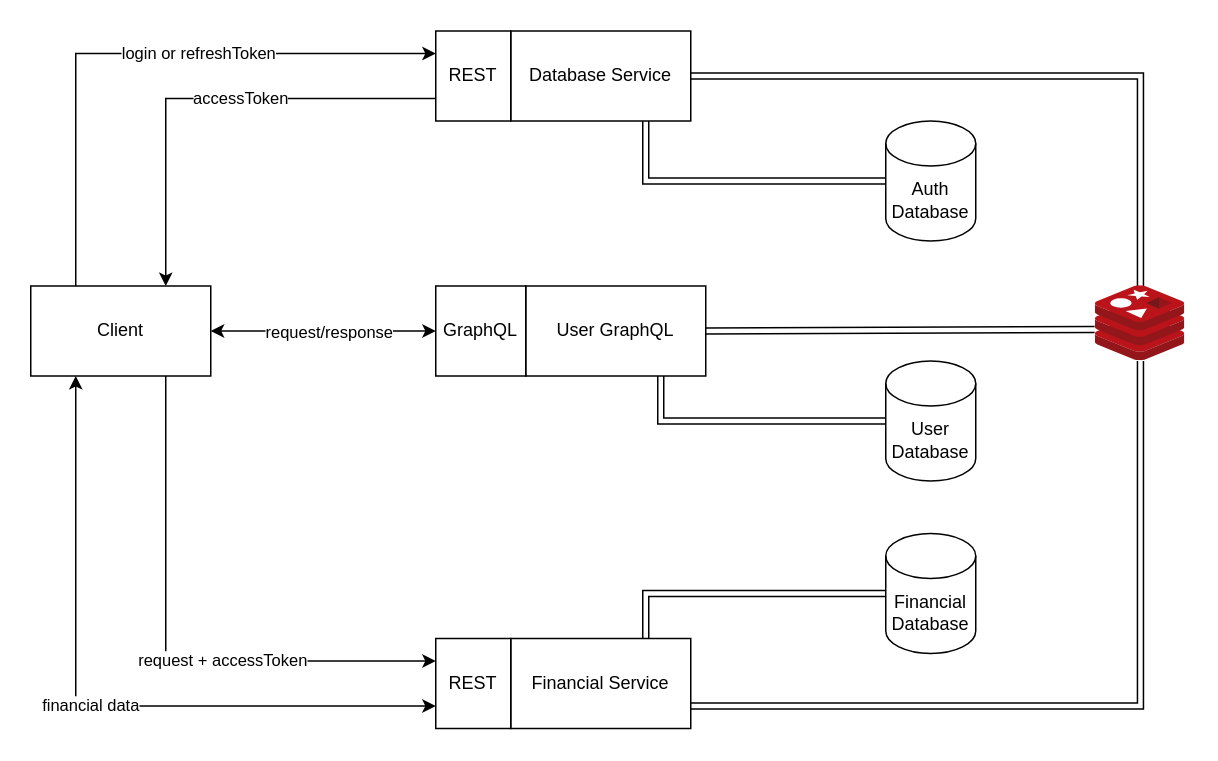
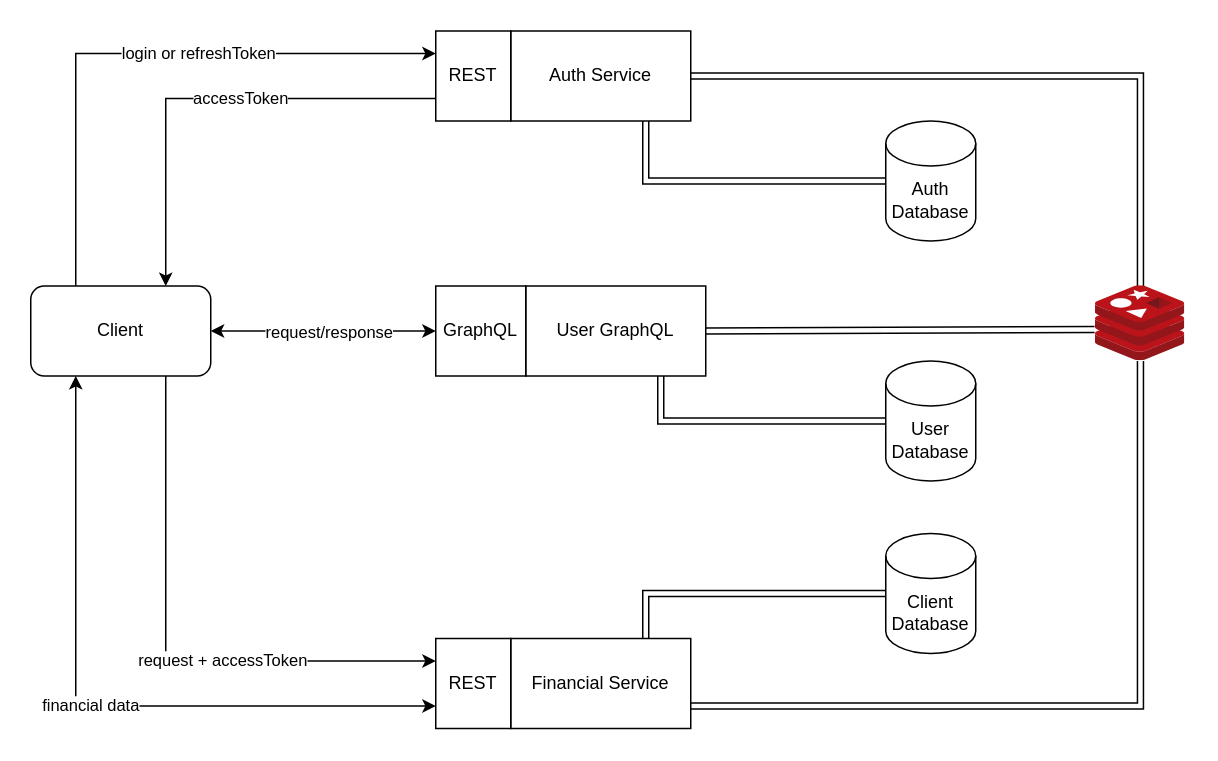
node "Database Service": label "Database Service" -> "Auth Service"
node "Client": shape rectangle -> rounded rectangle
node "Financial Database": label "Financial Database" -> "Client Database"
